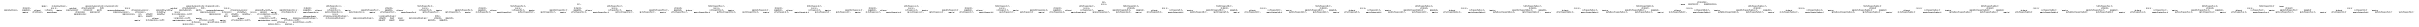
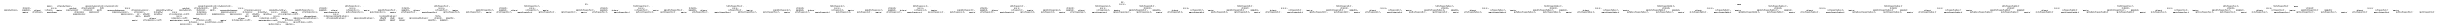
node "(listIterator,grantedPermissions.listIterator())": added
